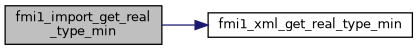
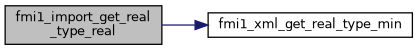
node "fmi1_import_get_real _type_min": label "fmi1_import_get_real _type_min" -> "fmi1_import_get_real _type_real"
